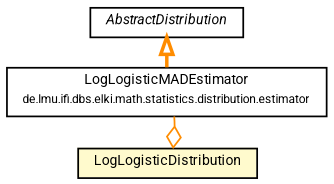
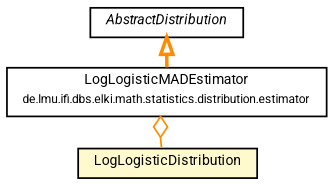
edge "LogLogisticMADEstimator" -> "LogLogisticDistribution": reversed
